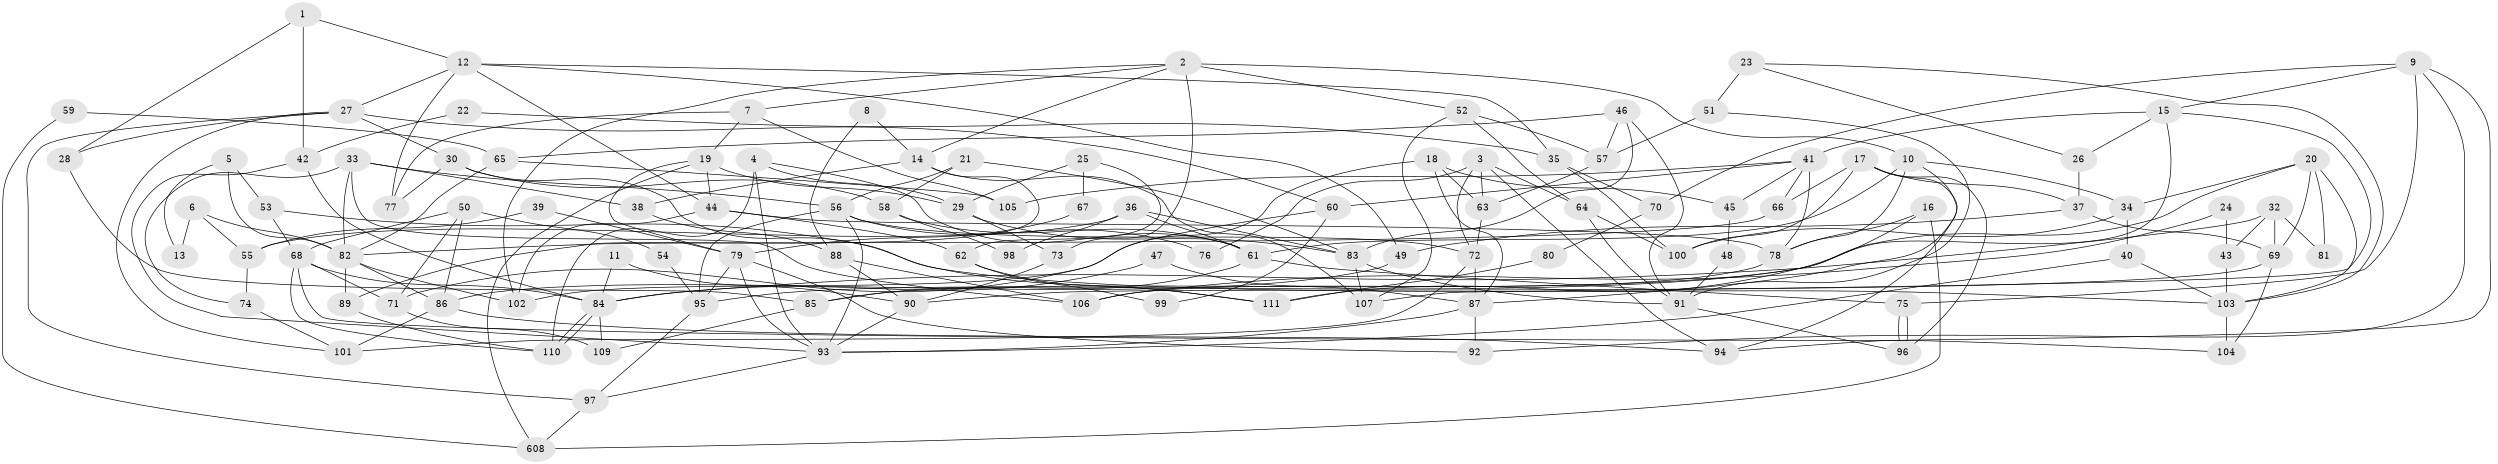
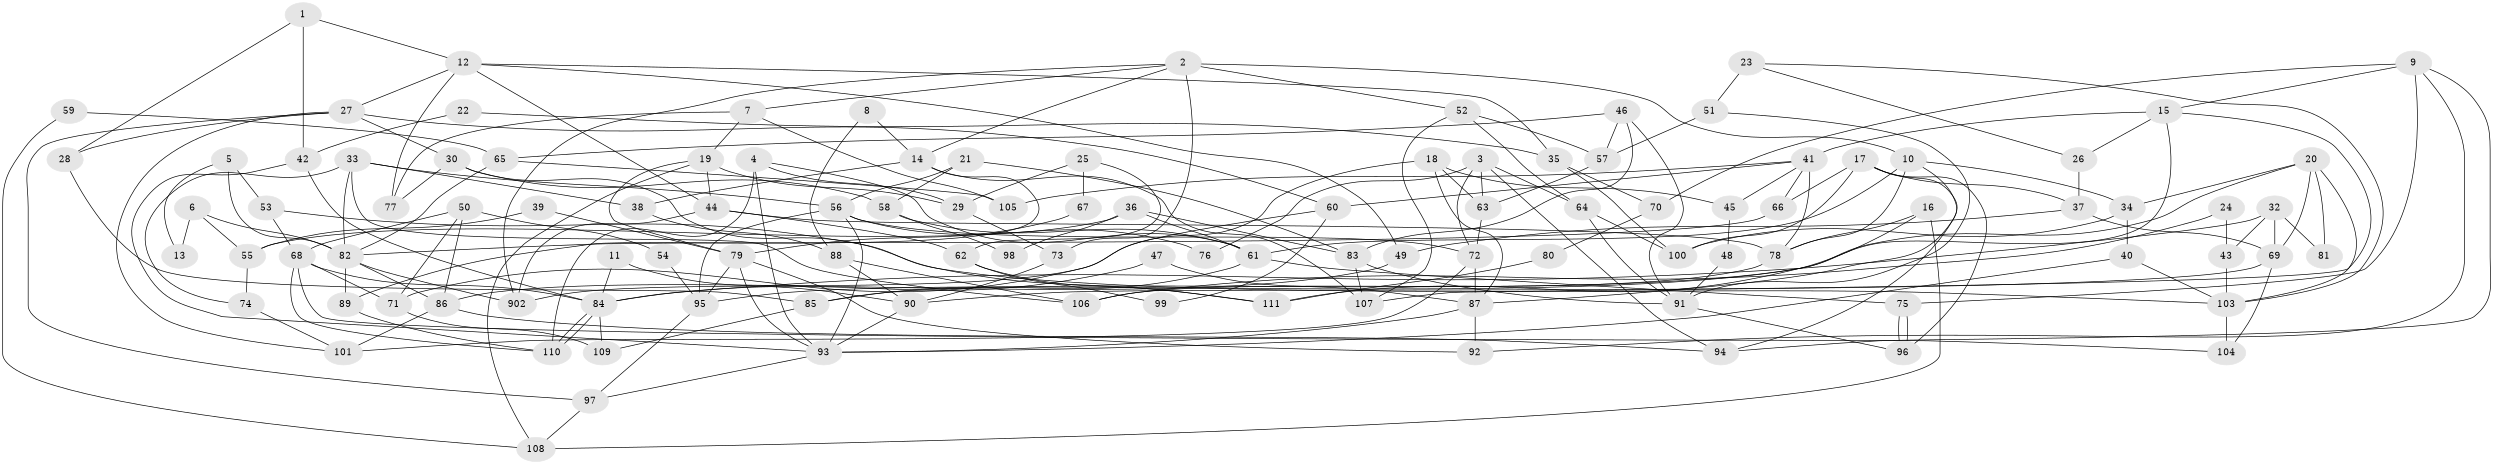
edge "29" -- "83": removed
node "102": label "102" -> "902"
node "608": label "608" -> "108"
